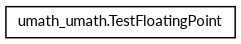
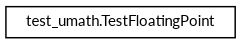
node "umath_umath.TestFloatingPoint": label "umath_umath.TestFloatingPoint" -> "test_umath.TestFloatingPoint"
